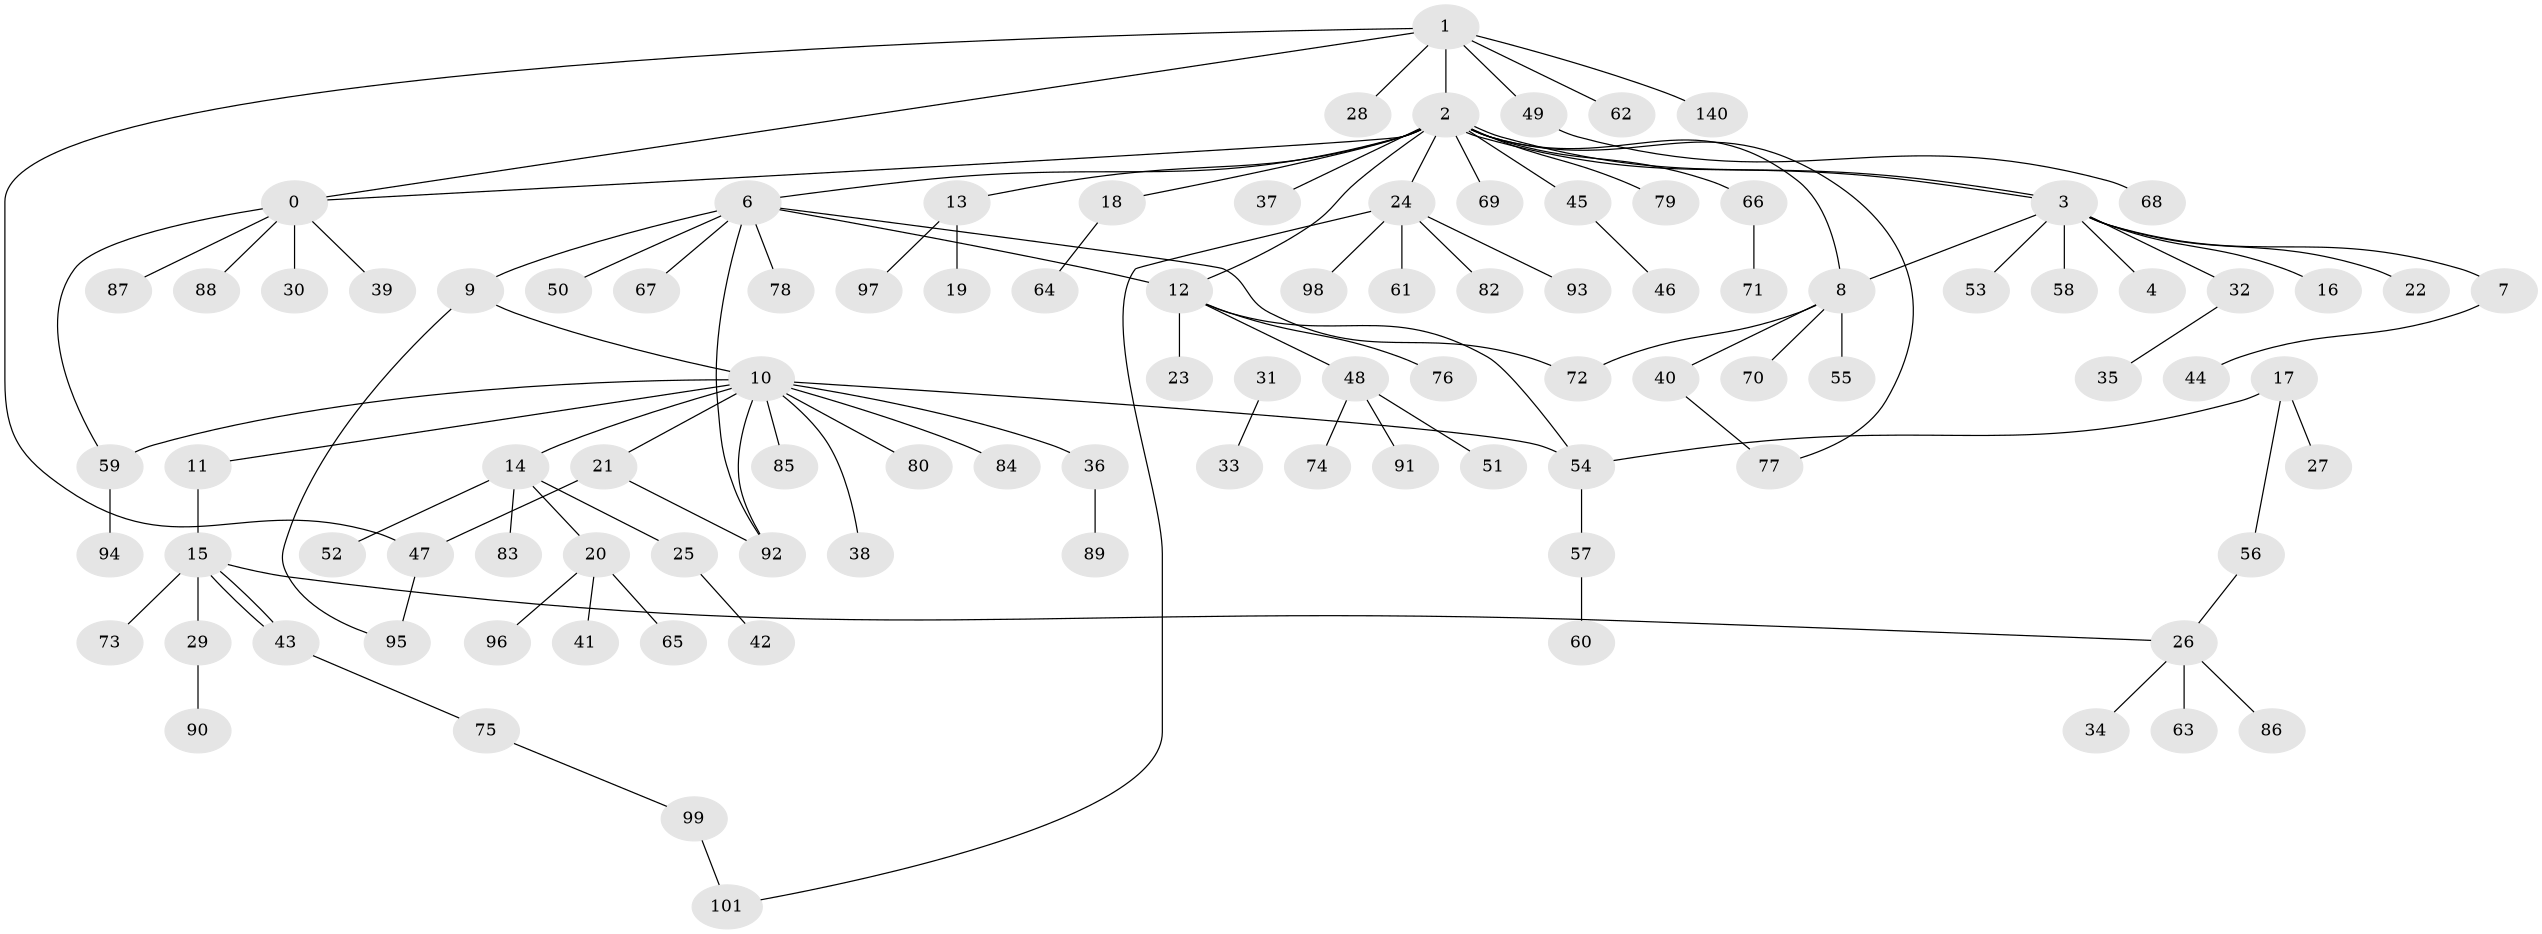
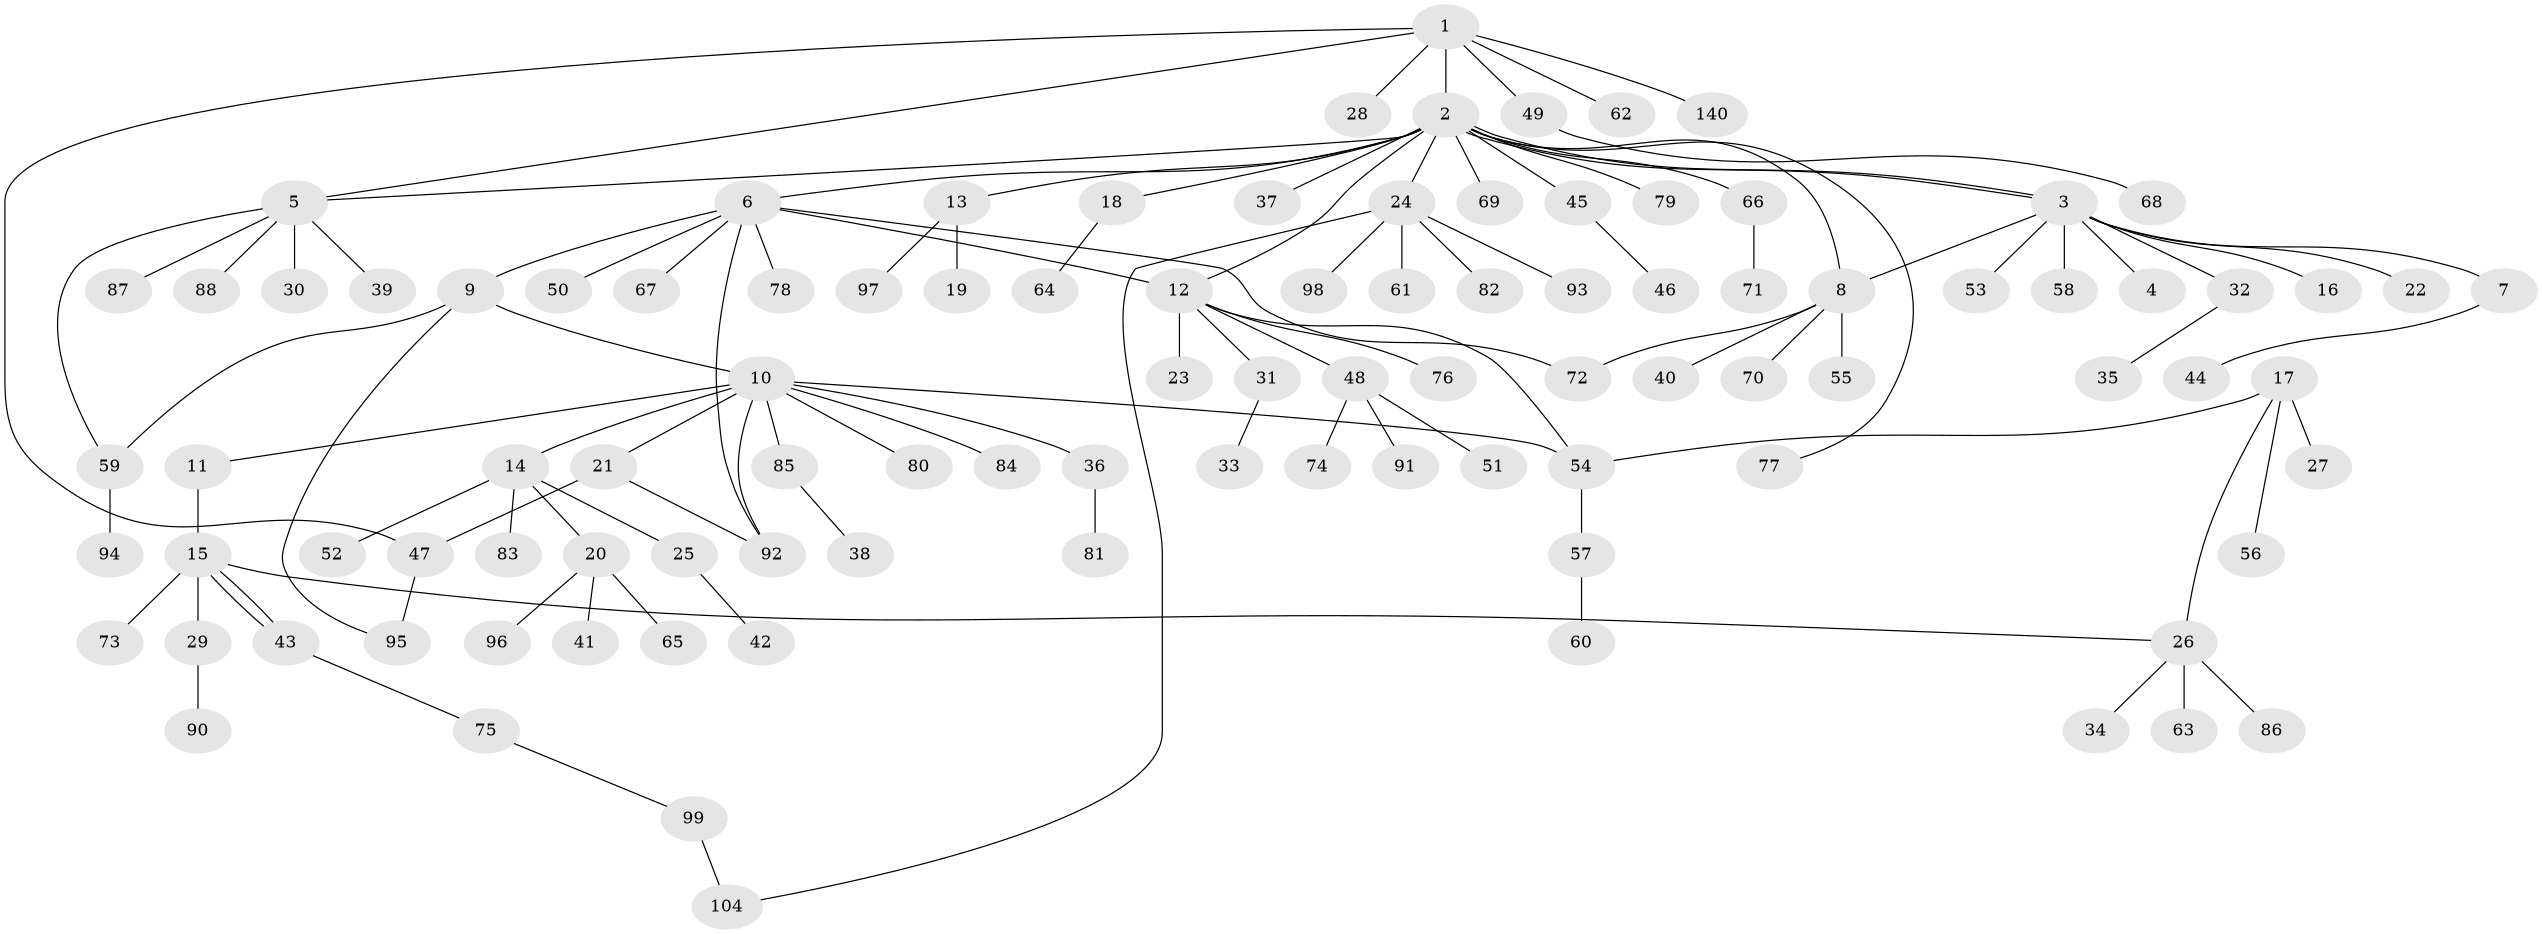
node "0": label "0" -> "5"
edge "12" -- "31": added
edge "10" -- "59": now "9" -- "59"
edge "40" -- "77": removed
edge "10" -- "38": now "85" -- "38"
node "89": label "89" -> "81"
edge "56" -- "26": now "17" -- "26"
node "101": label "101" -> "104"
